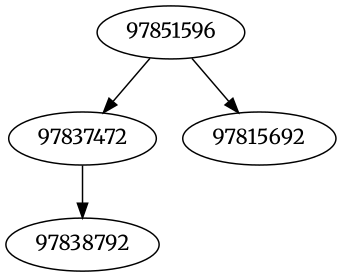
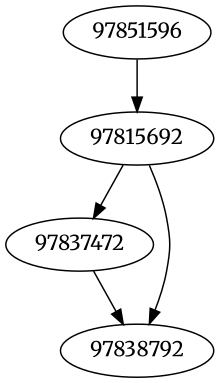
edge "97851596" -> "97837472": now "97815692" -> "97837472"
edge "97815692" -> "97838792": added
